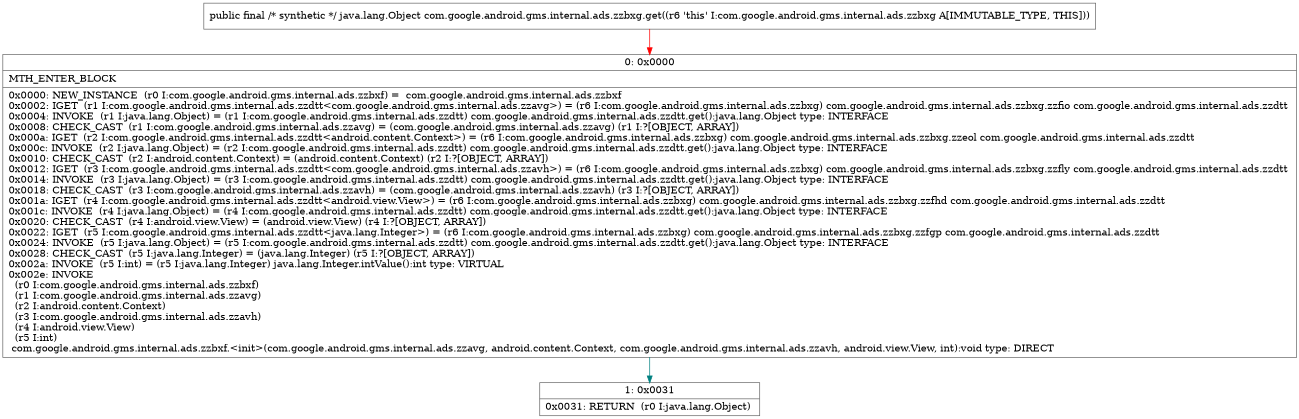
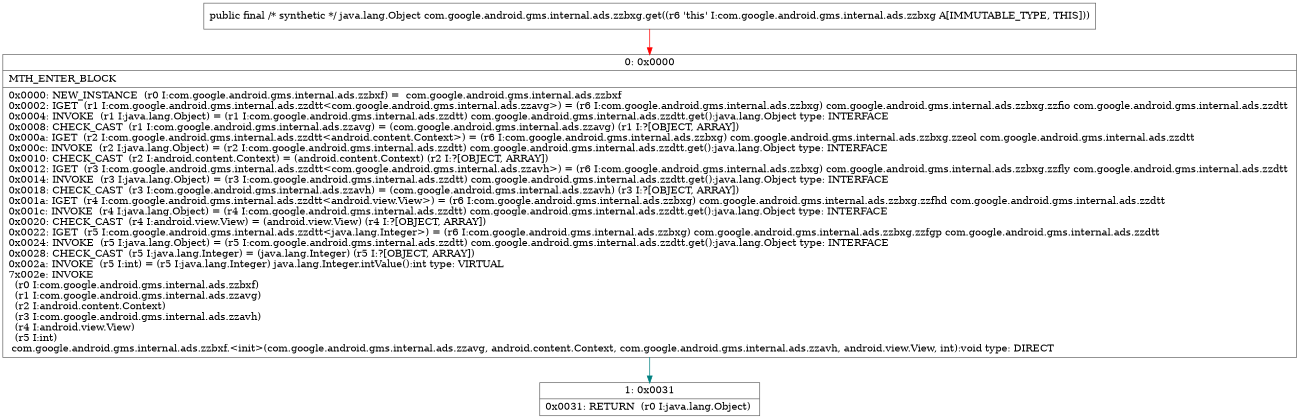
node "0: 0x0000": text "0x002e: INVOKE" -> "7x002e: INVOKE"
